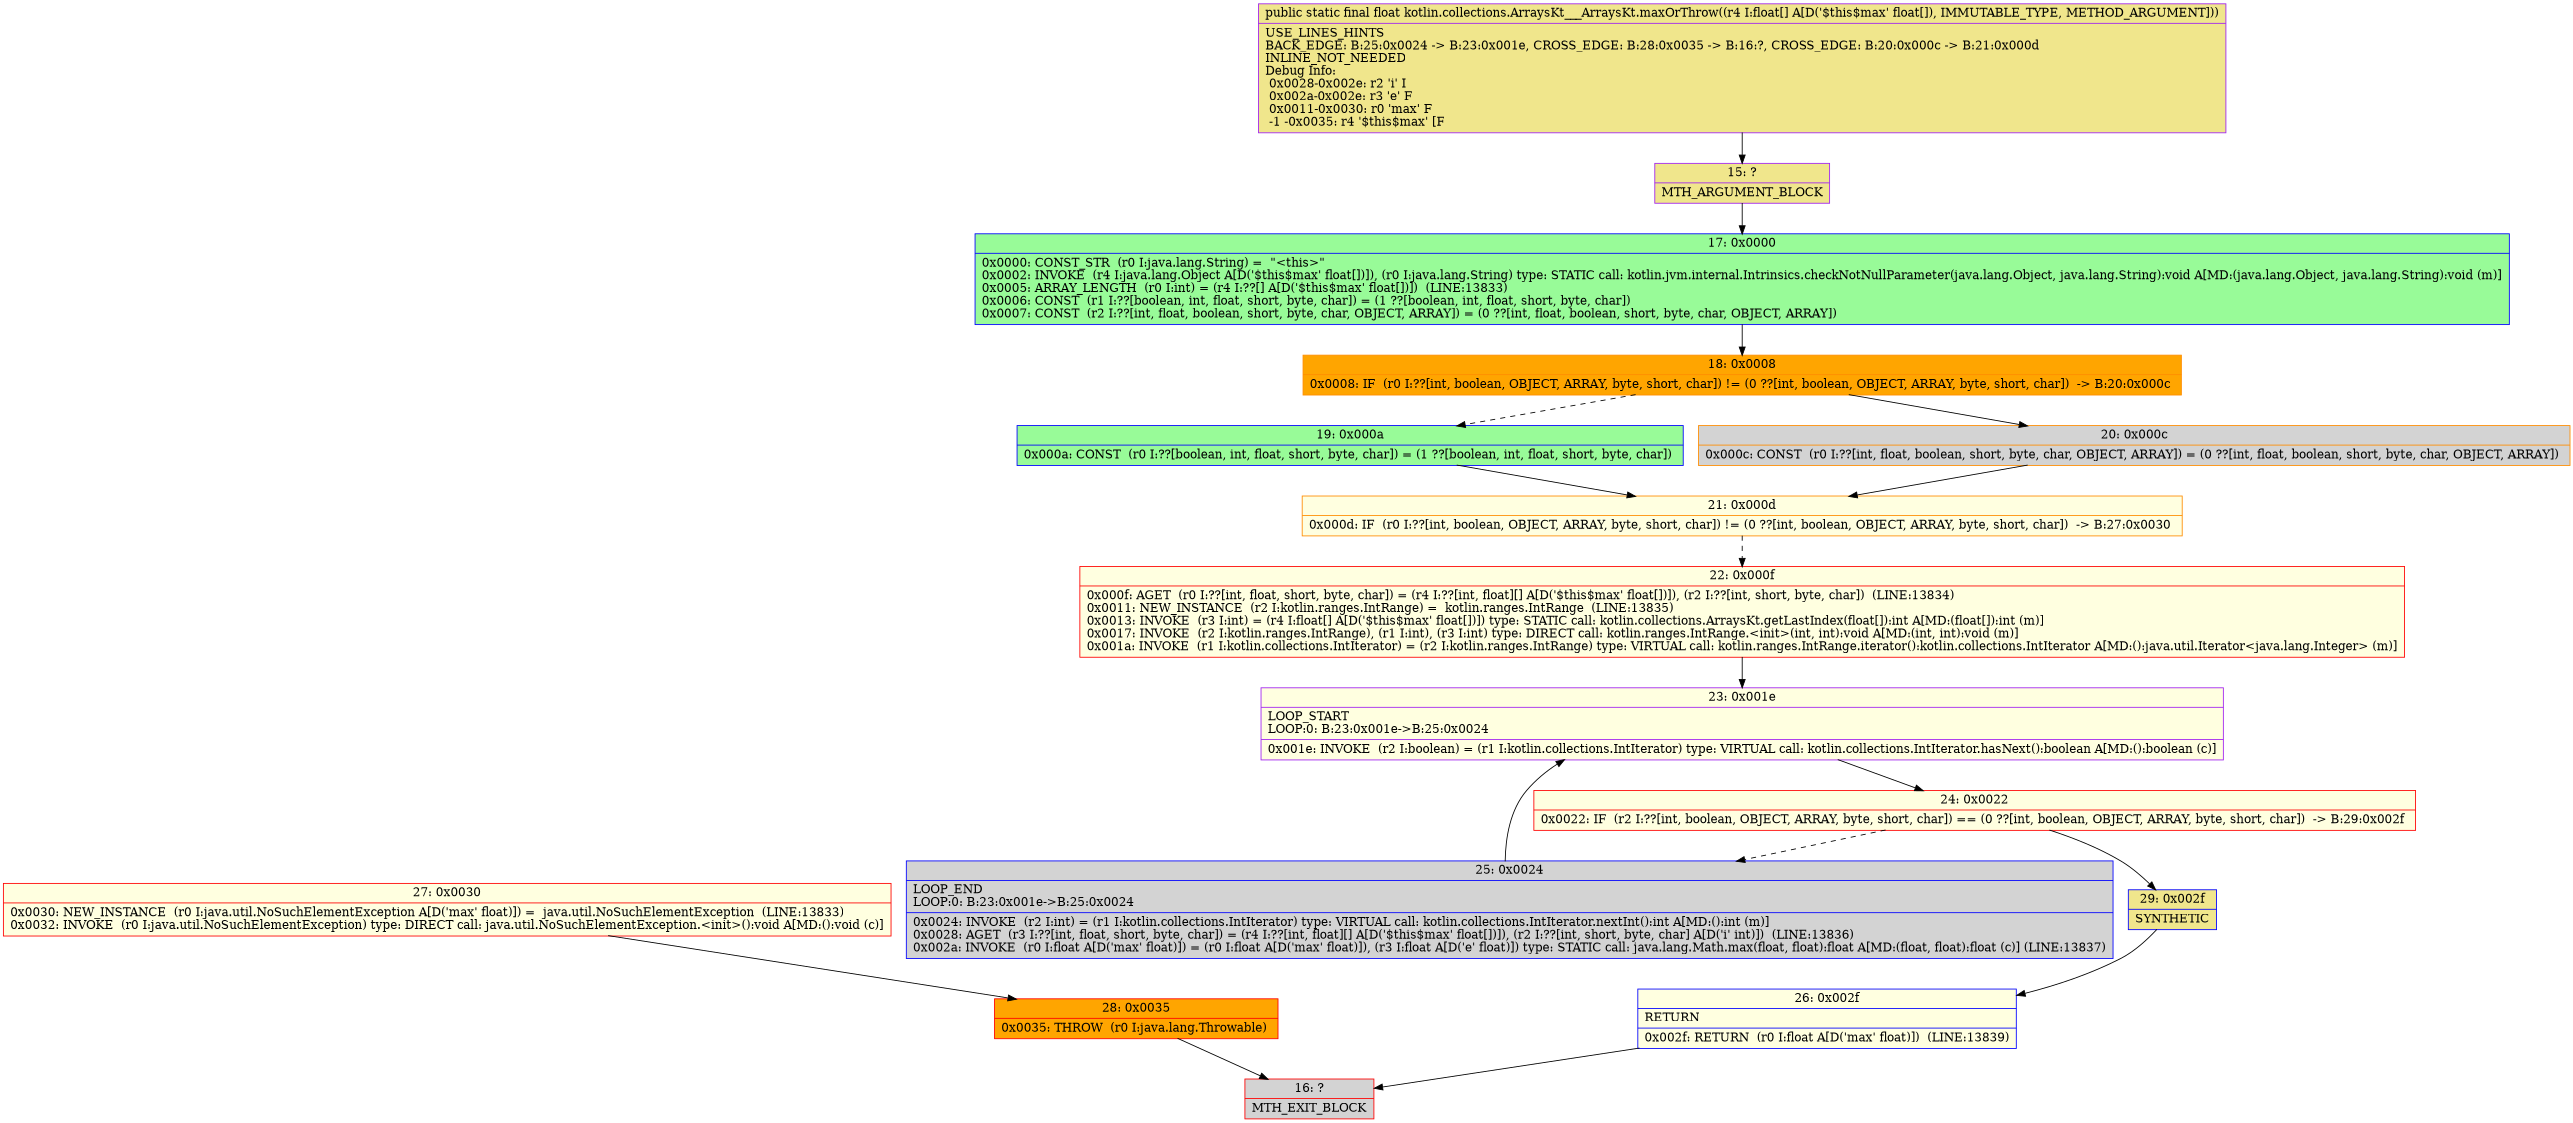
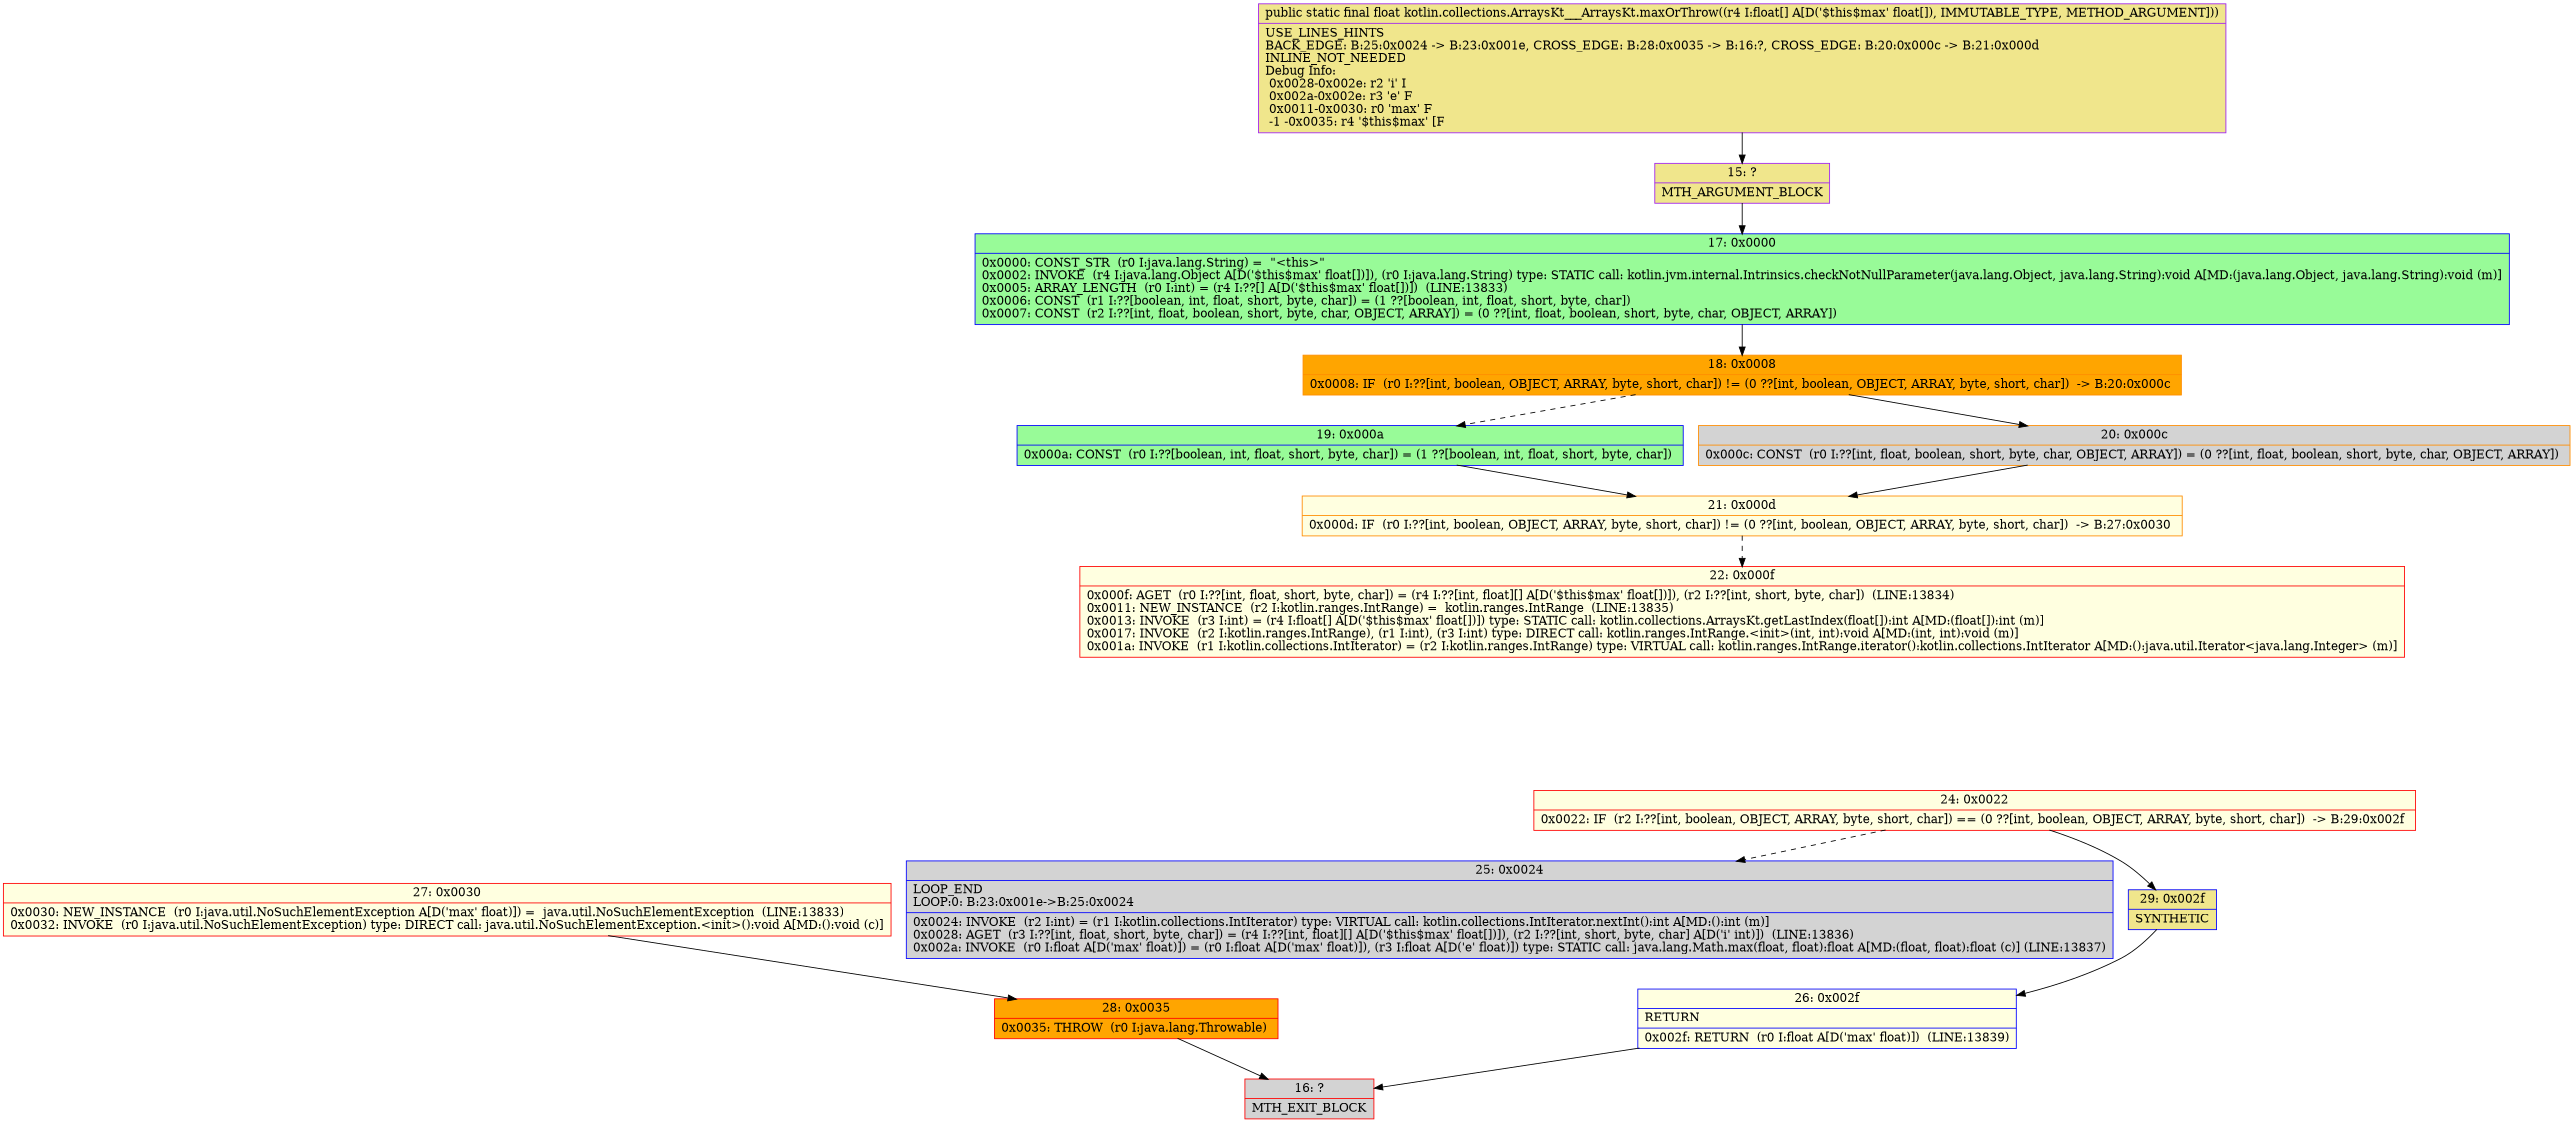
node "23: 0x001e": removed
